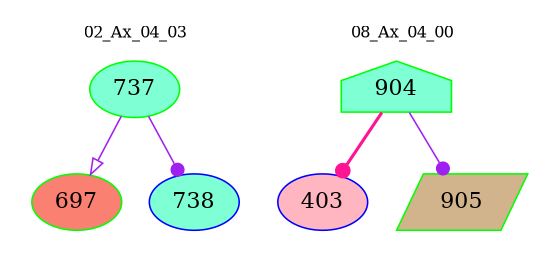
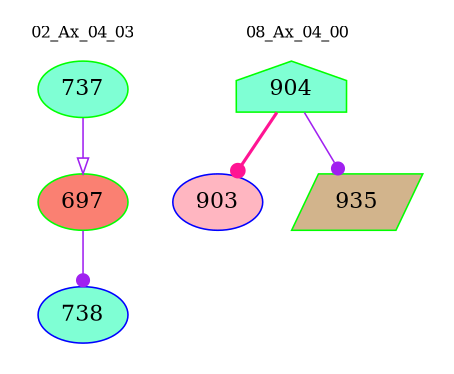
edge "737" -> "738": now "697" -> "738"
node "403": label "403" -> "903"
node "905": label "905" -> "935"
